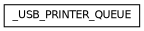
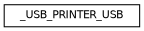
node "_USB_PRINTER_QUEUE": label "_USB_PRINTER_QUEUE" -> "_USB_PRINTER_USB"
